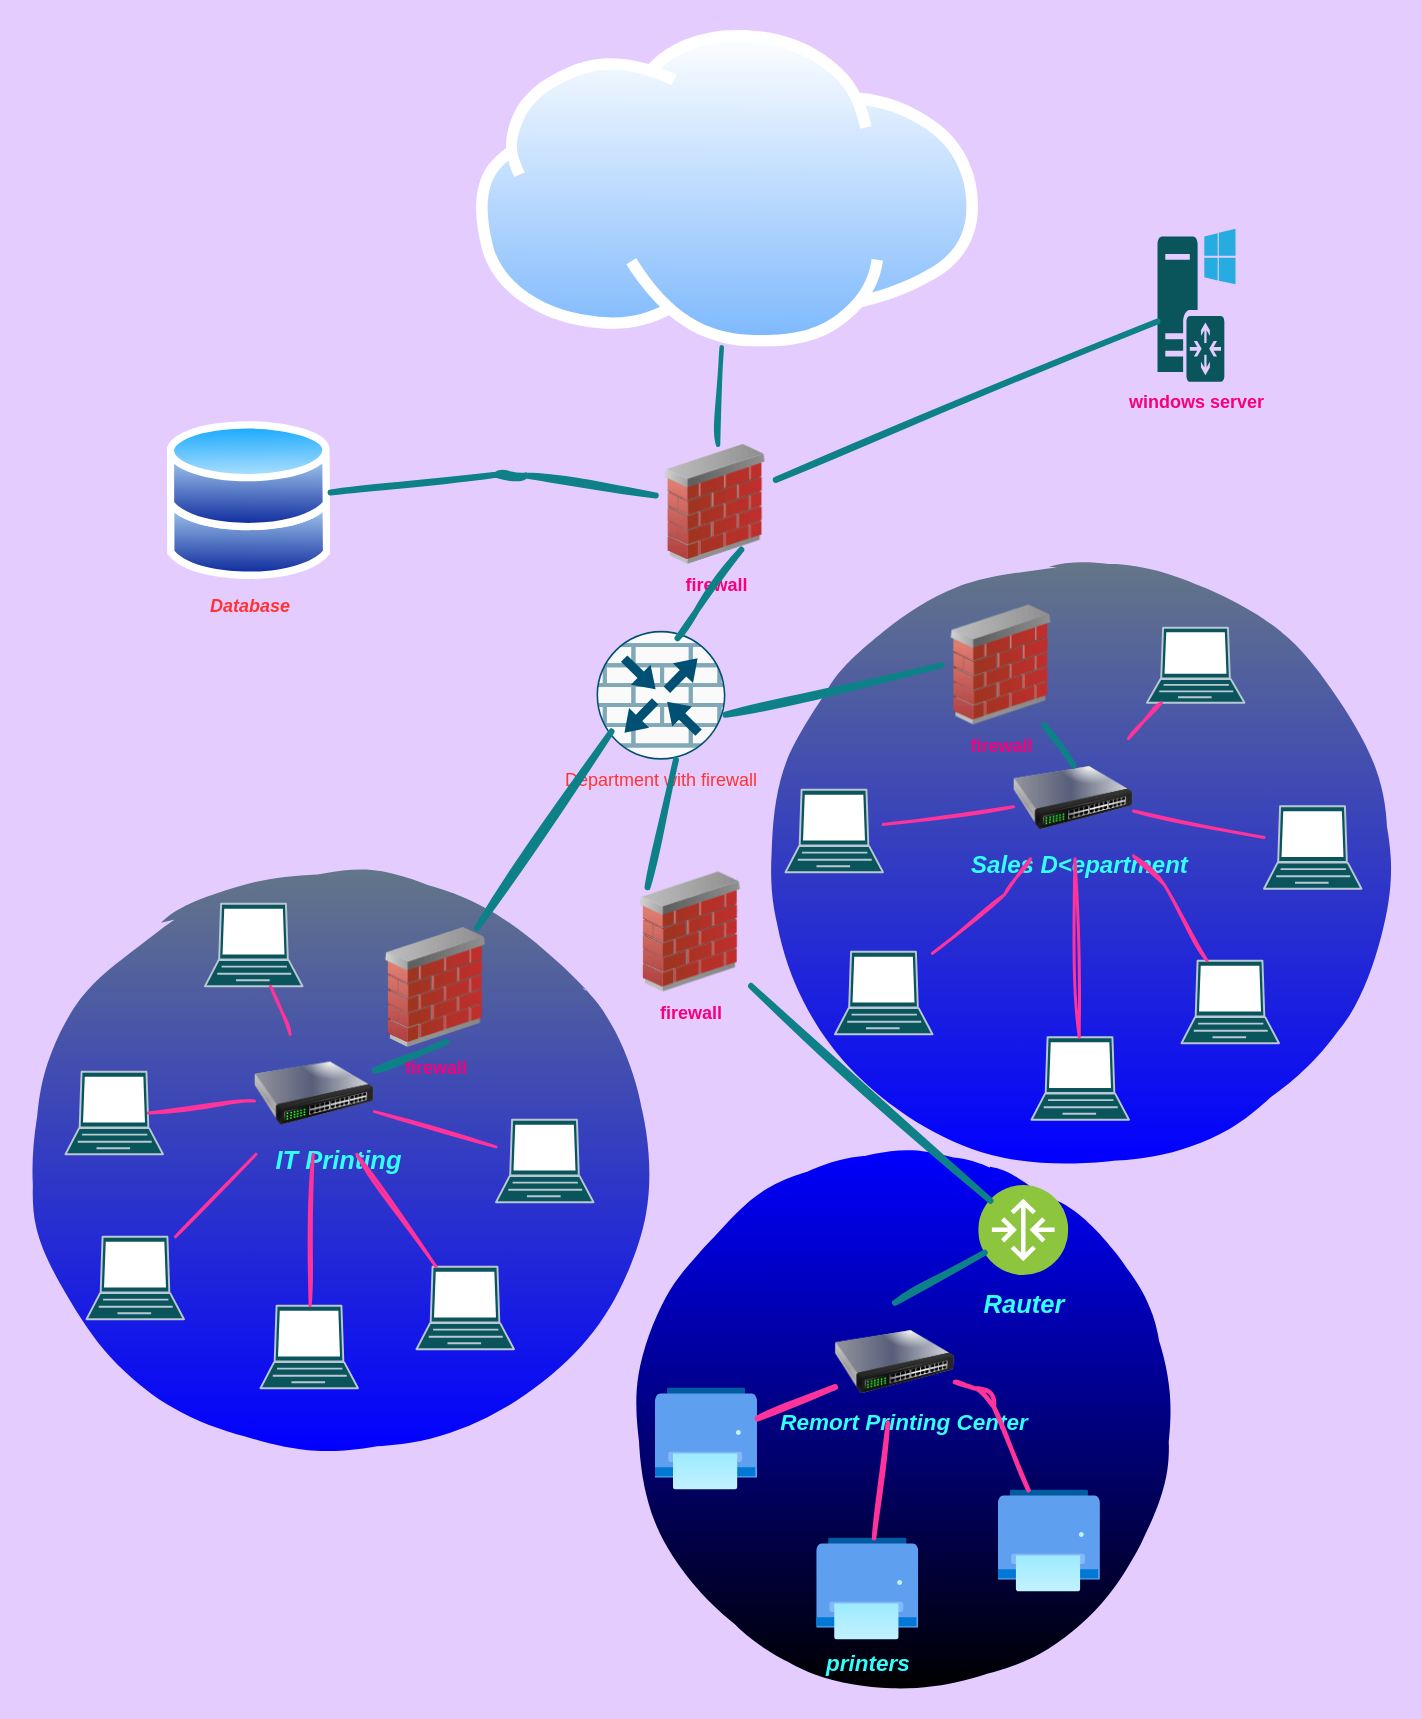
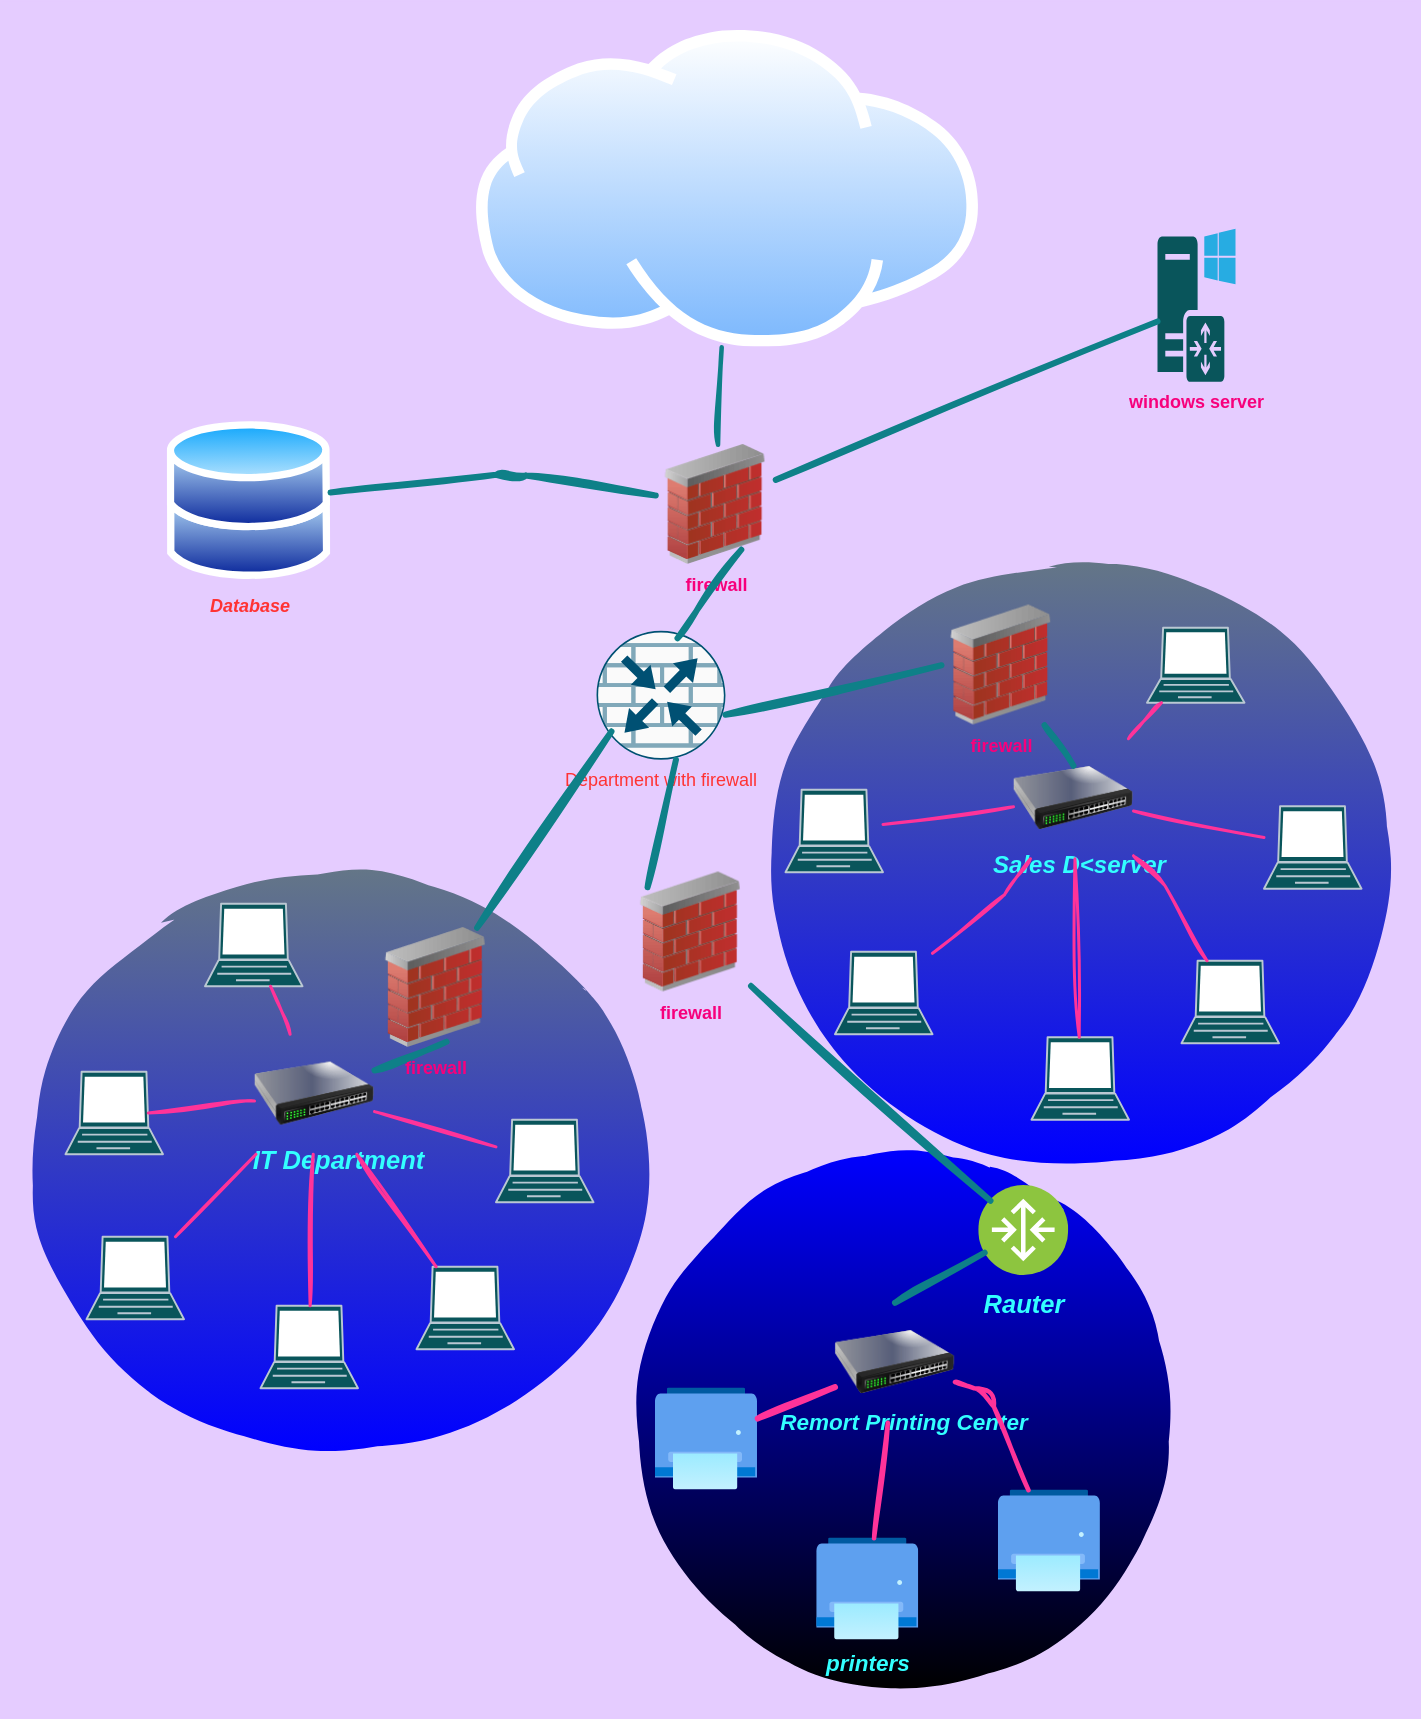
node "Sales D<epartment": label "Sales D<epartment" -> "Sales D<server"
node "IT Printing": label "IT Printing" -> "IT Department"
